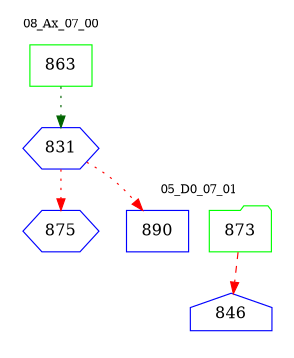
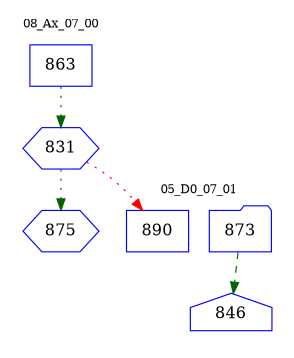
node "863": color green -> blue
edge "831" -> "875": color red -> darkgreen
node "873": color green -> blue
edge "873" -> "846": color red -> darkgreen
